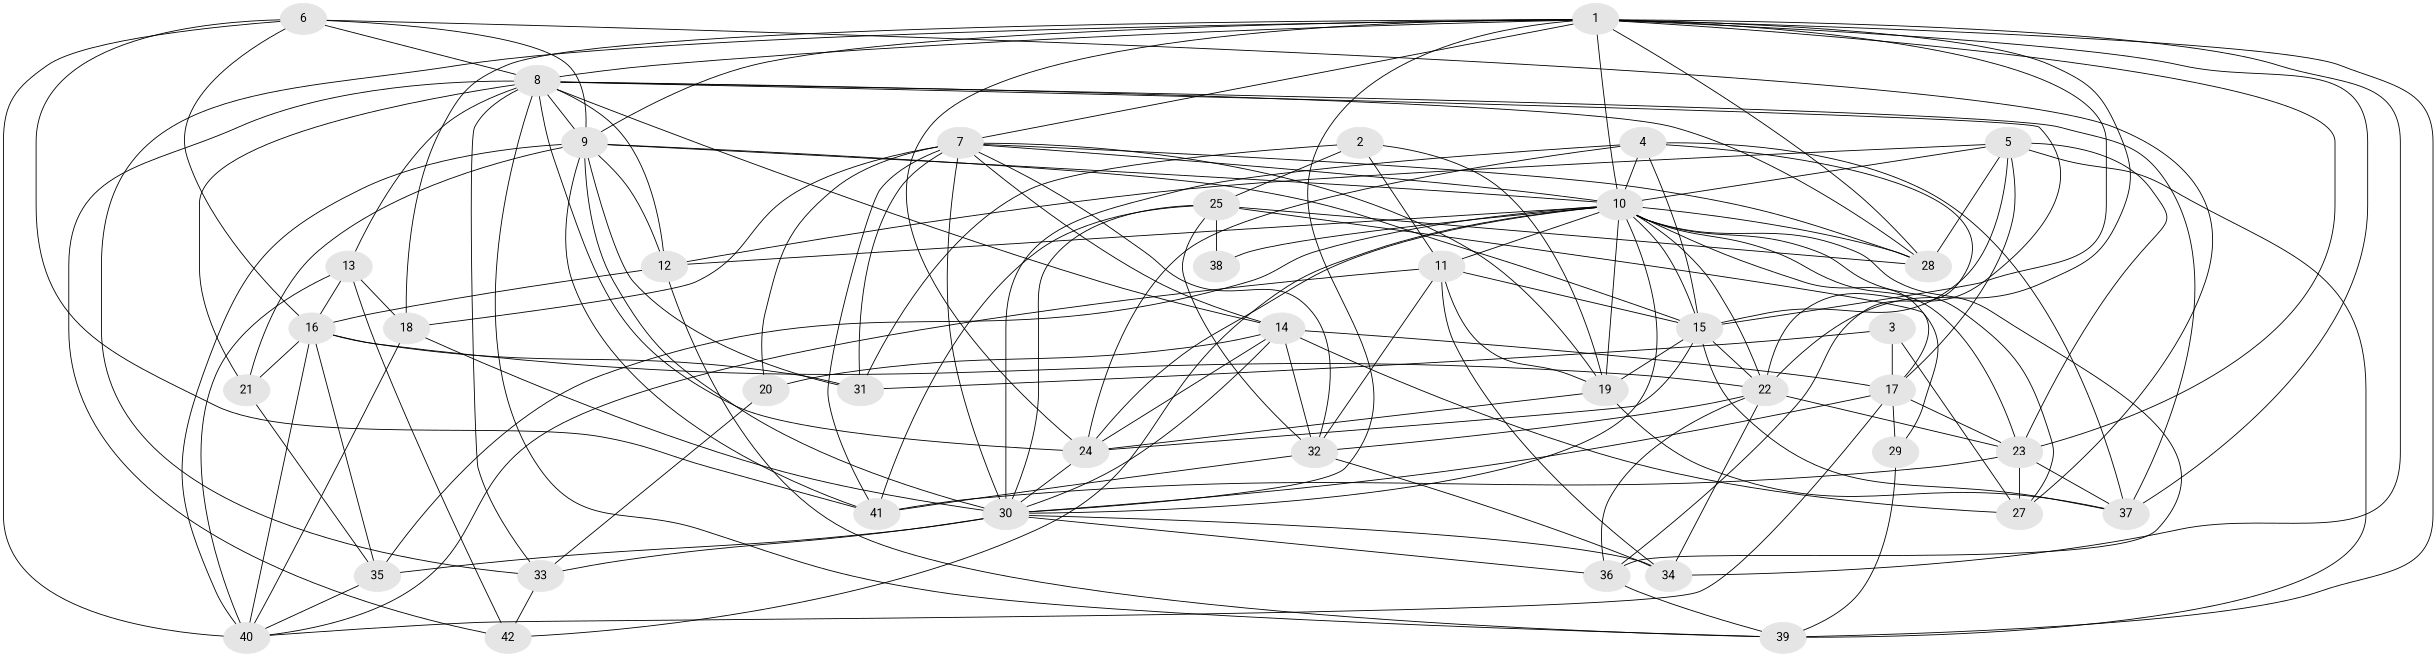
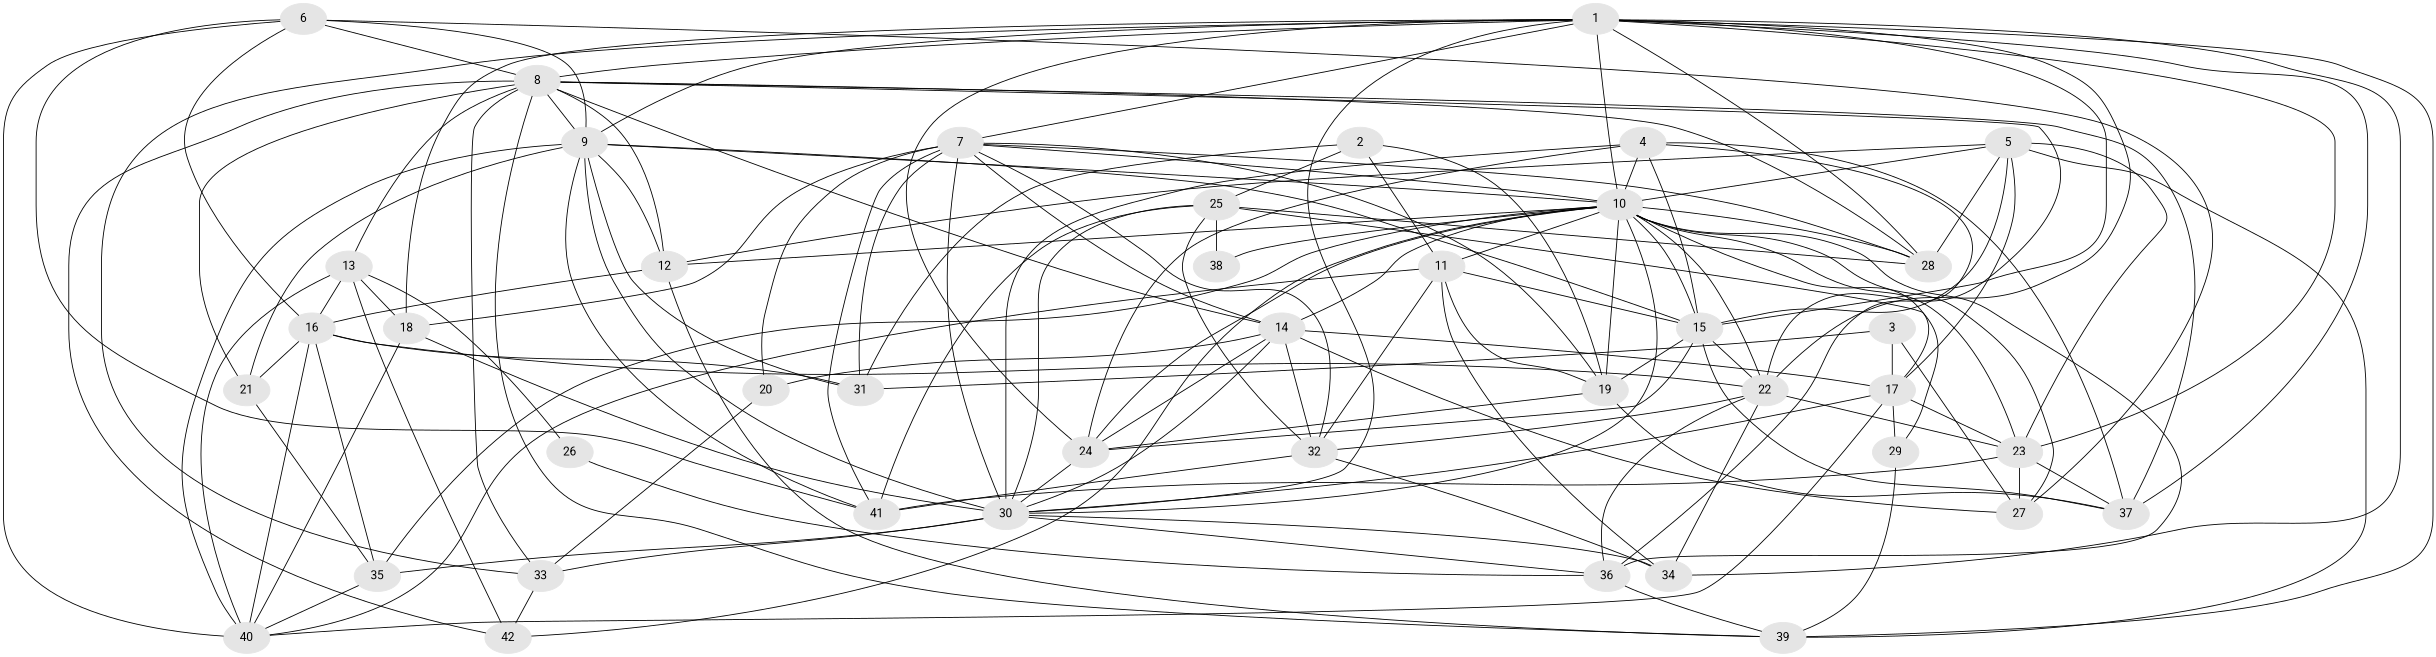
edge "10" -- "14": added
edge "8" -- "24": removed
node "26": added
